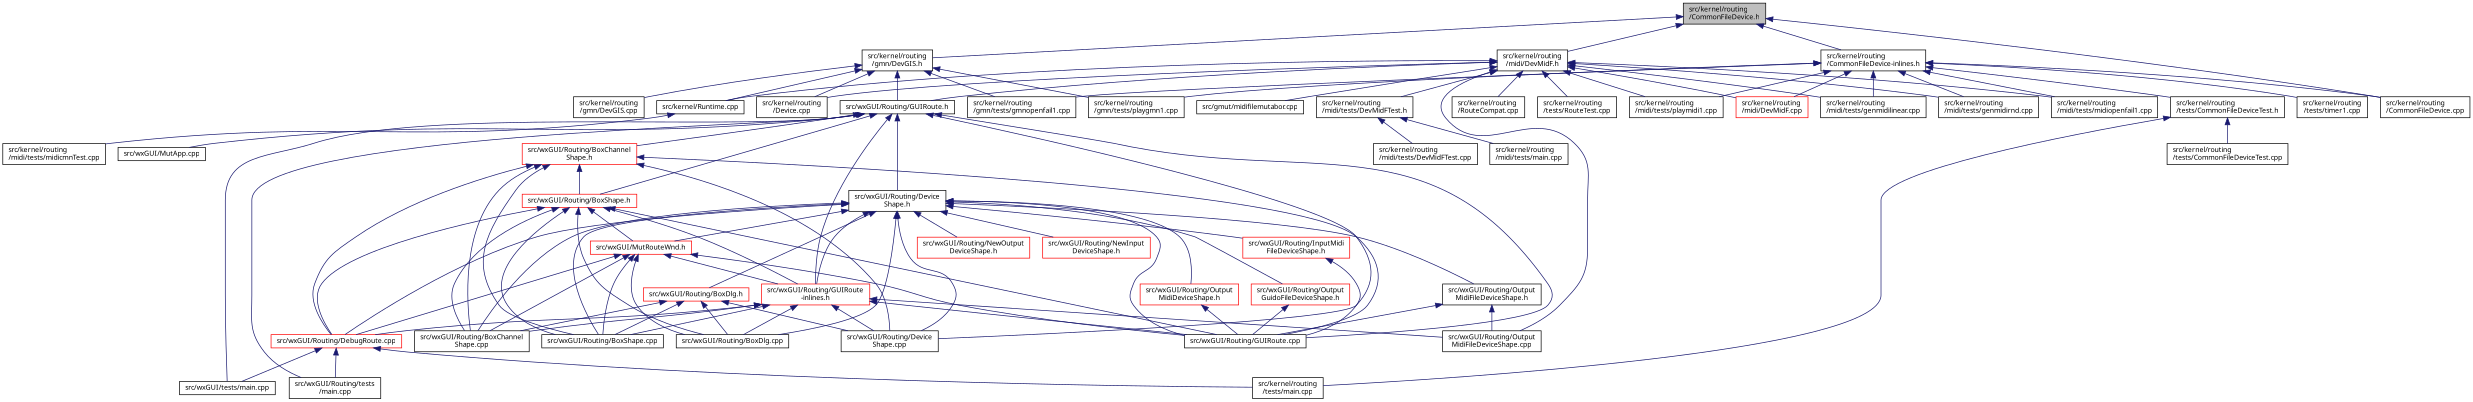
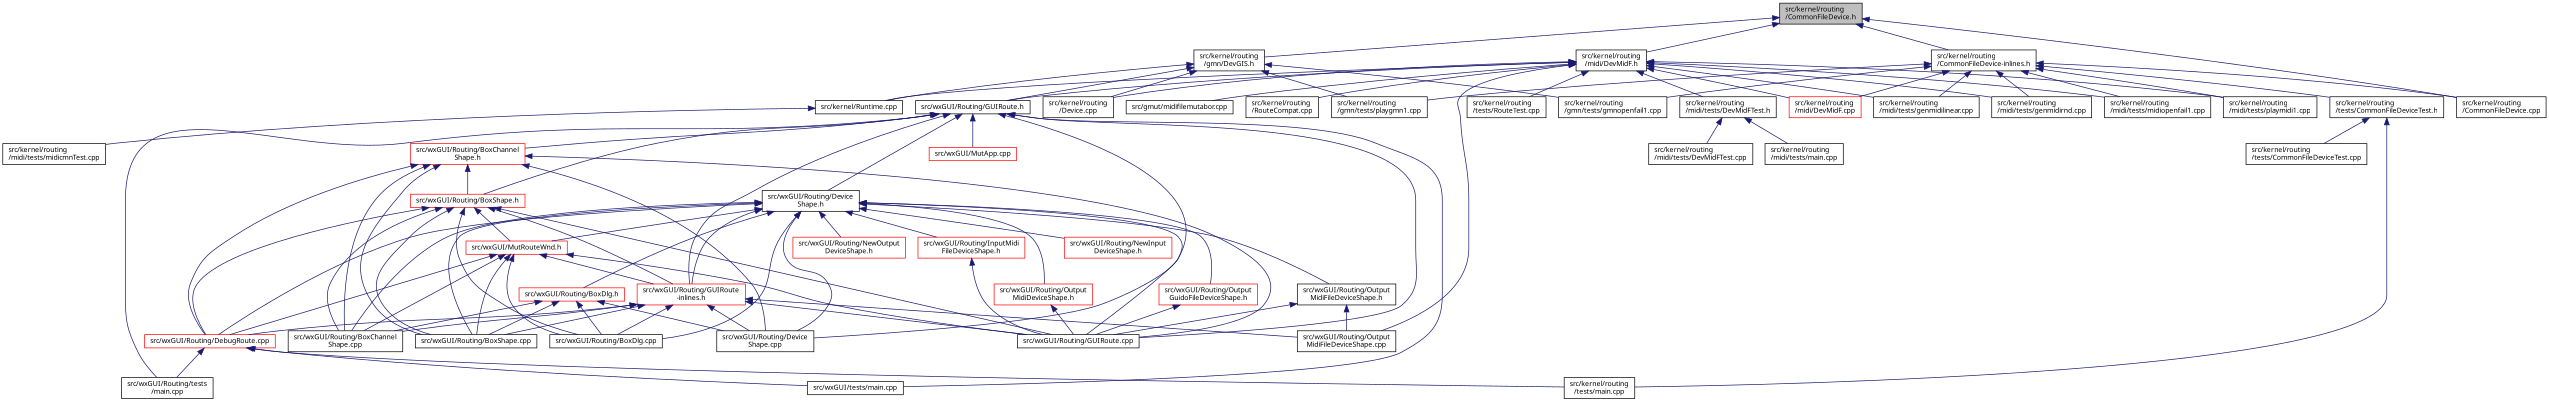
node "src/kernel/routing /gmn/DevGIS.cpp": removed
node "src/kernel/routing /tests/timer1.cpp": removed
node "src/wxGUI/MutApp.cpp": color black -> red
